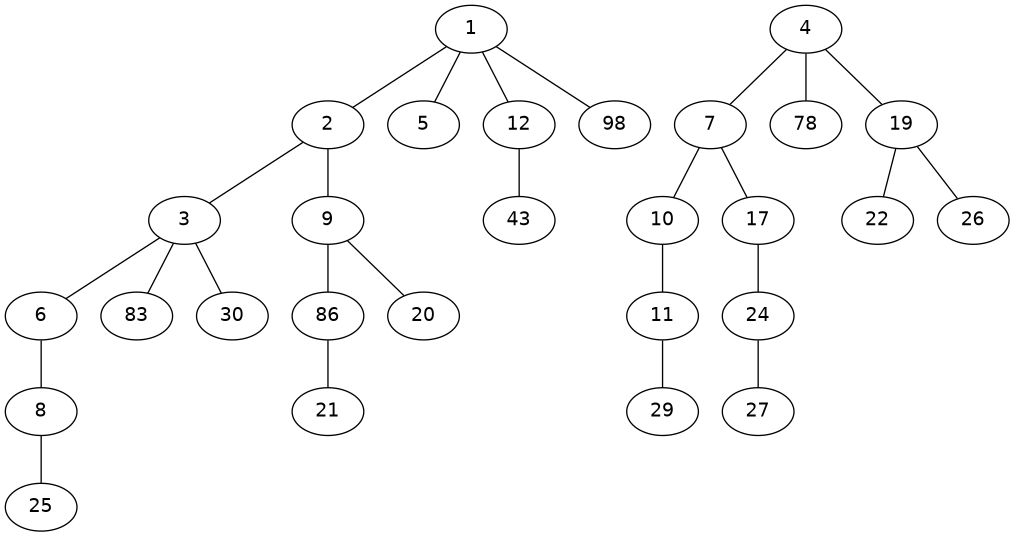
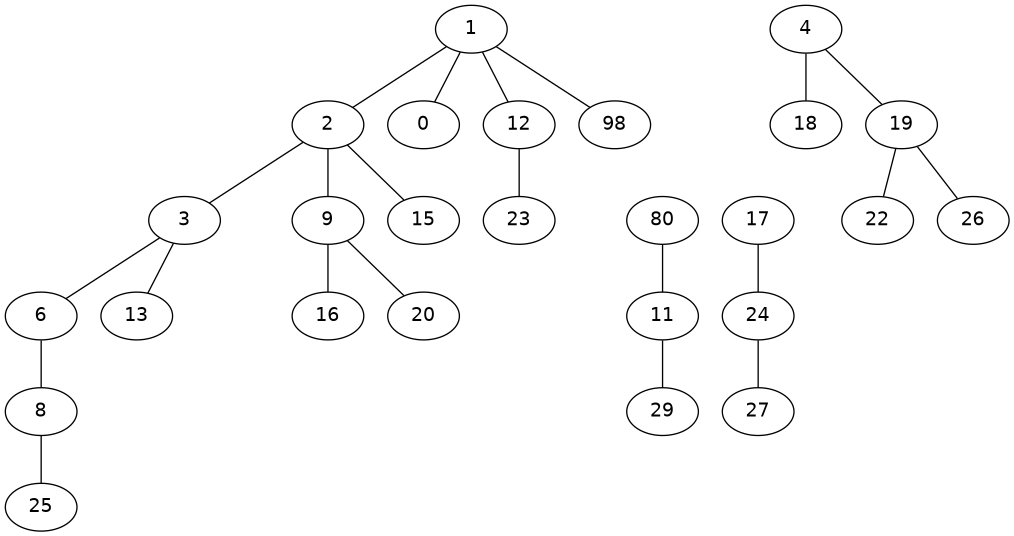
node "5": label "5" -> "0"
node "7": removed
node "78": label "78" -> "18"
node "15": added
node "43": label "43" -> "23"
node "10": label "10" -> "80"
node "83": label "83" -> "13"
node "30": removed
node "86": label "86" -> "16"
node "21": removed
